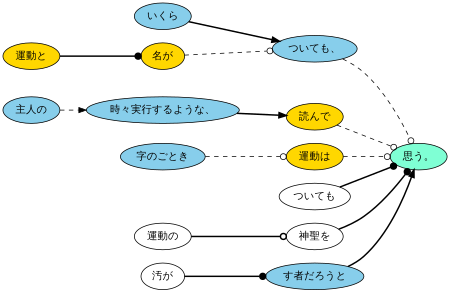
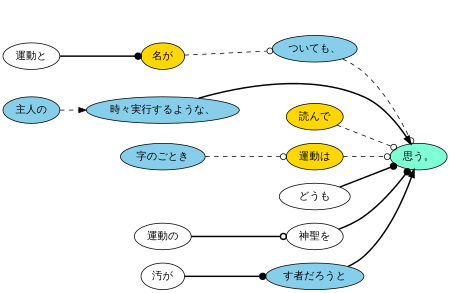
node "いくら": removed
node "運動と": fillcolor gold -> white
edge "時々実行するような、" -> "読んで": now "時々実行するような、" -> "思う。"
node "ついても": label "ついても" -> "どうも"
